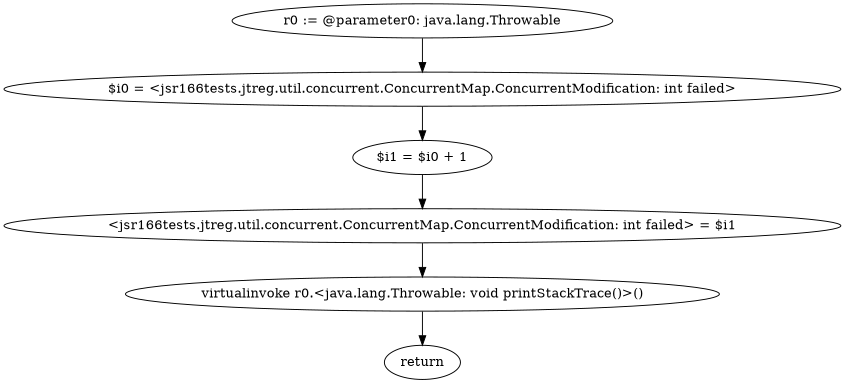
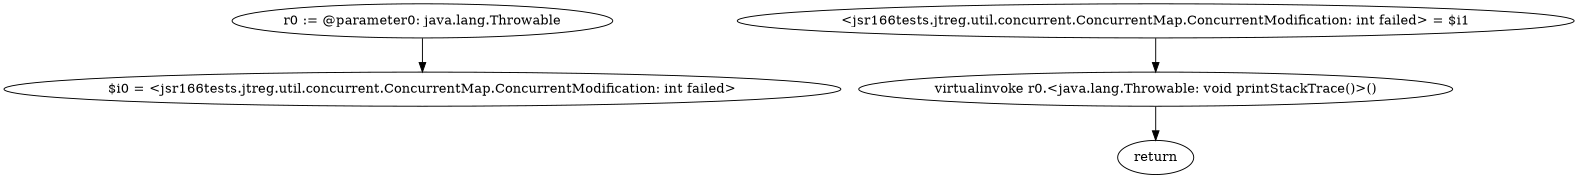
node "$i1 = $i0 + 1": removed
